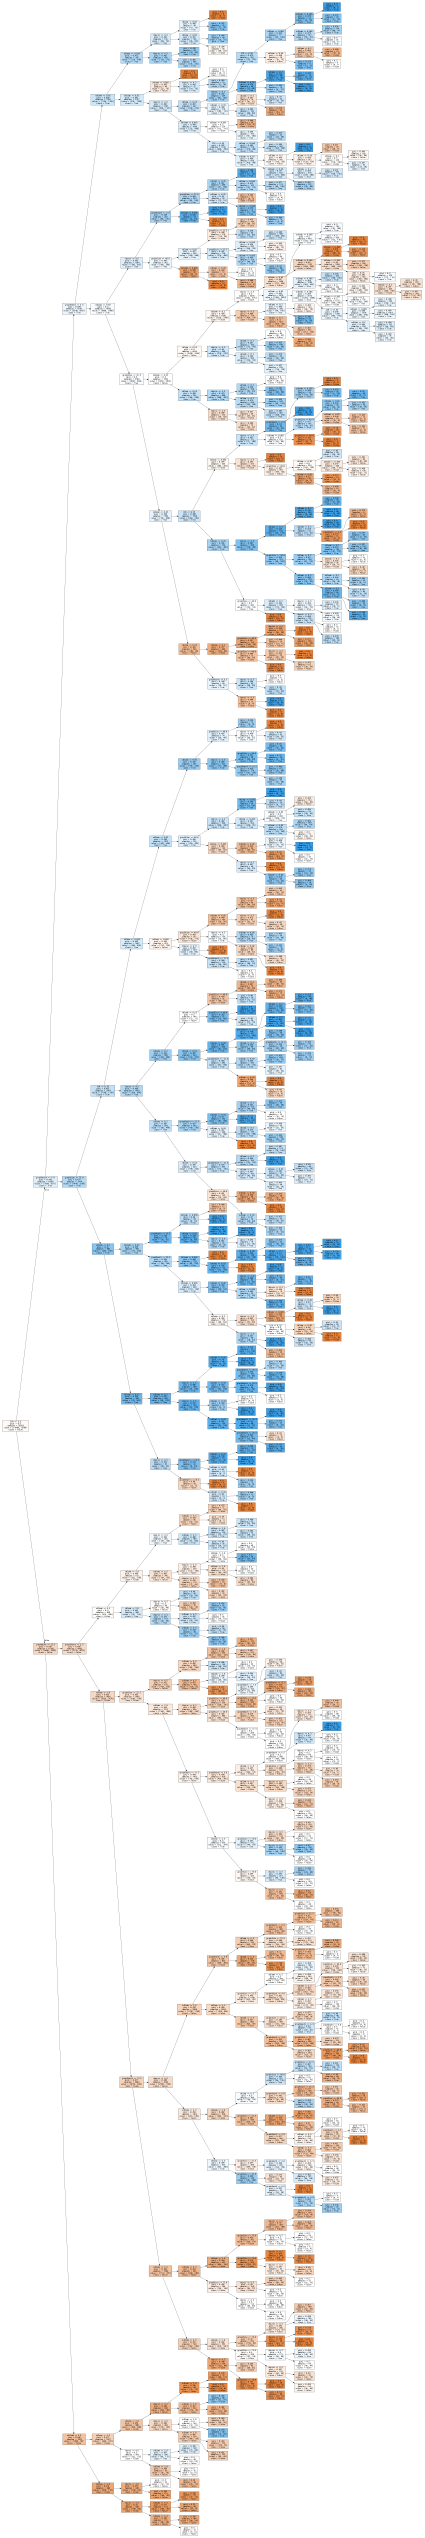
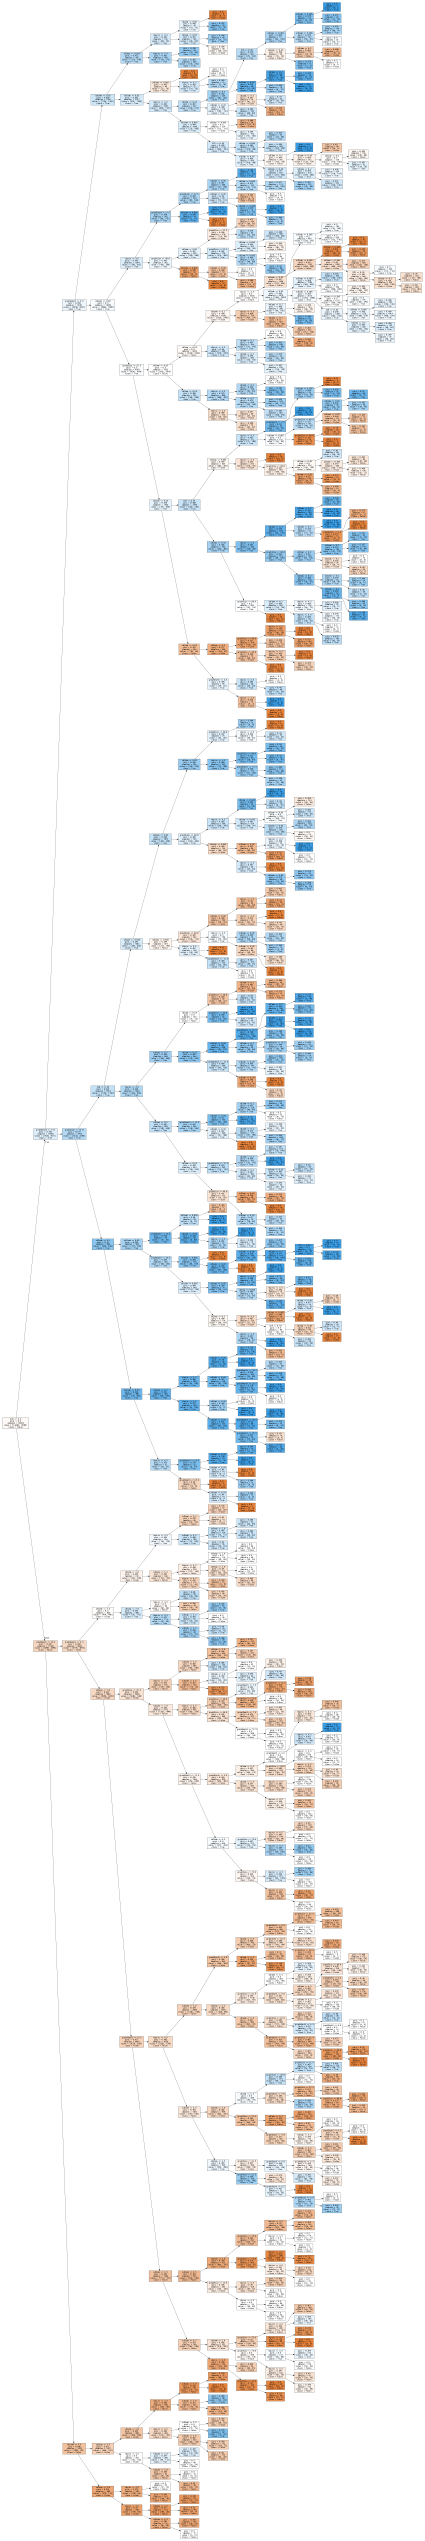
node "gini = 0.498 samples = 234 value = [110, 124] class = True": added
node "gini = 0.5 samples = 68 value = [34, 34] class = False": fillcolor #6ab6ec -> #ffffff
